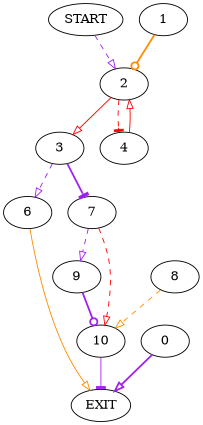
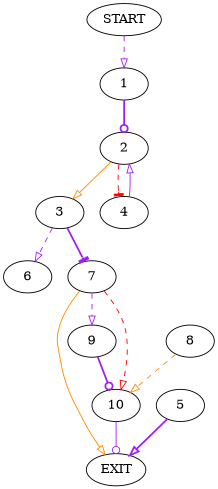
edge "START" -> "2": now "START" -> "1"
edge "1" -> "2": color darkorange -> purple
edge "2" -> "3": color red -> darkorange
edge "4" -> "2": color red -> purple
edge "6" -> "EXIT": now "7" -> "EXIT"
node "0": label "0" -> "5"
edge "10" -> "EXIT": arrowhead tee -> odot
